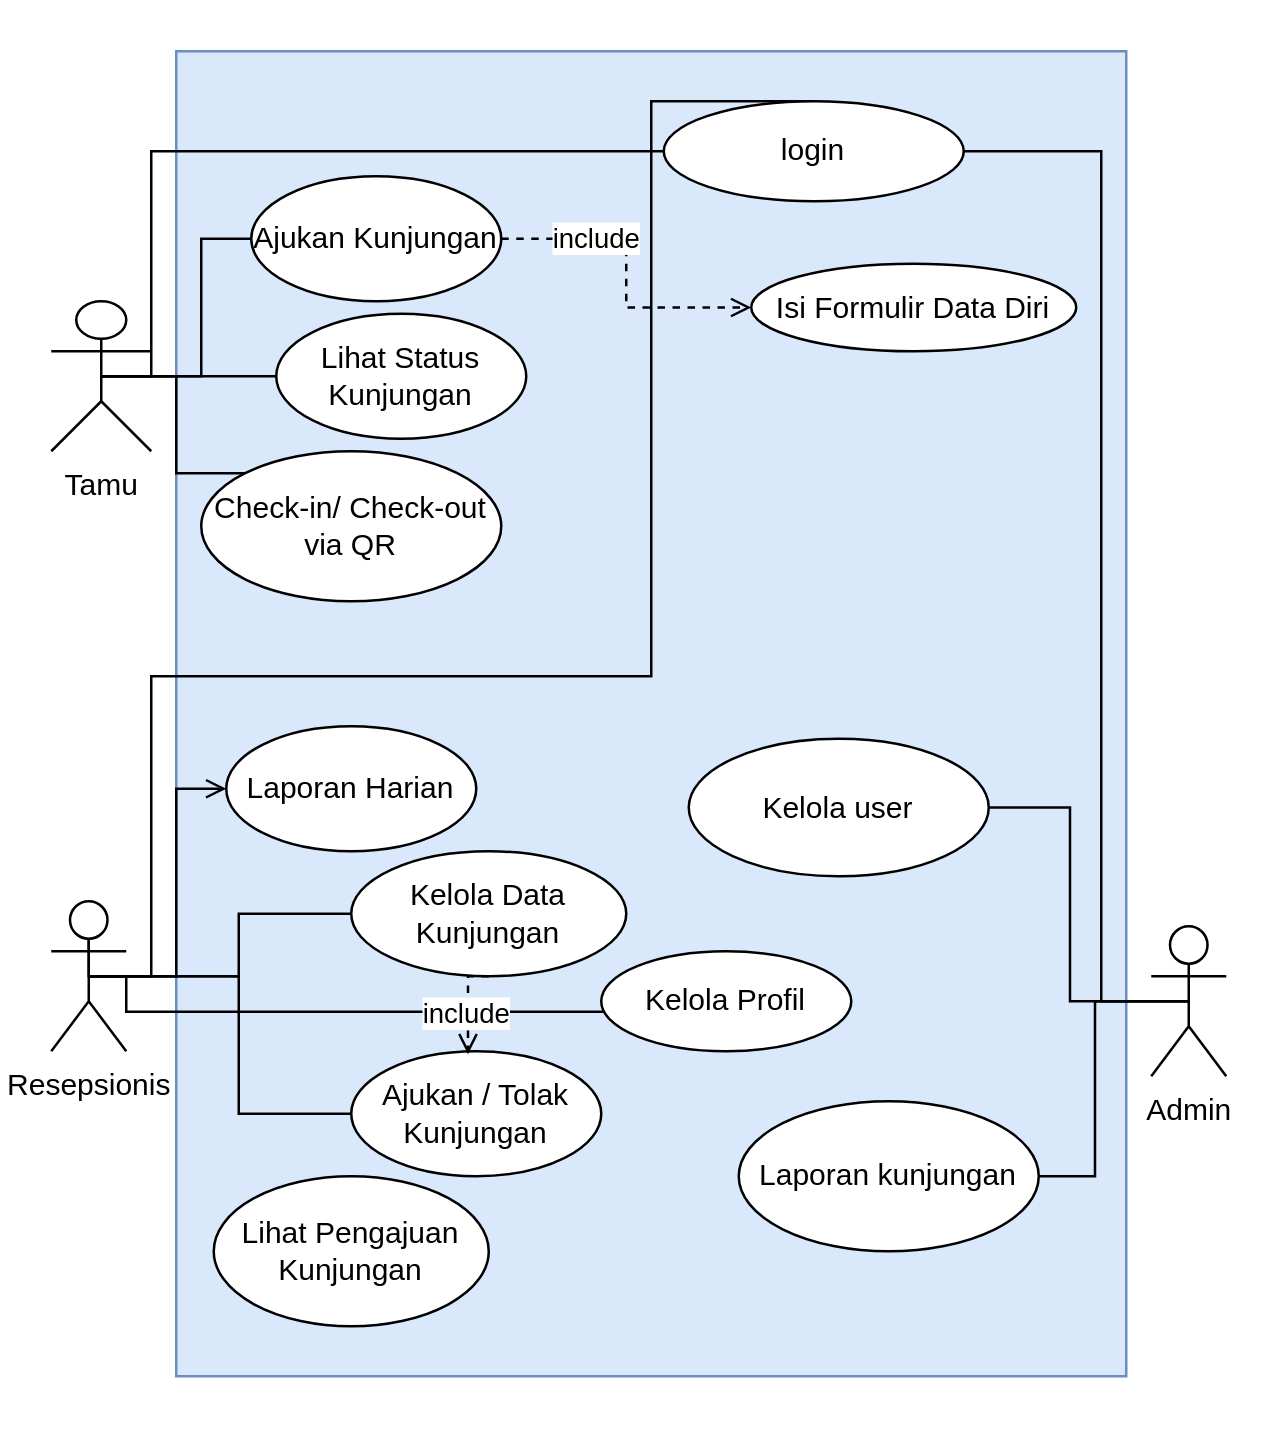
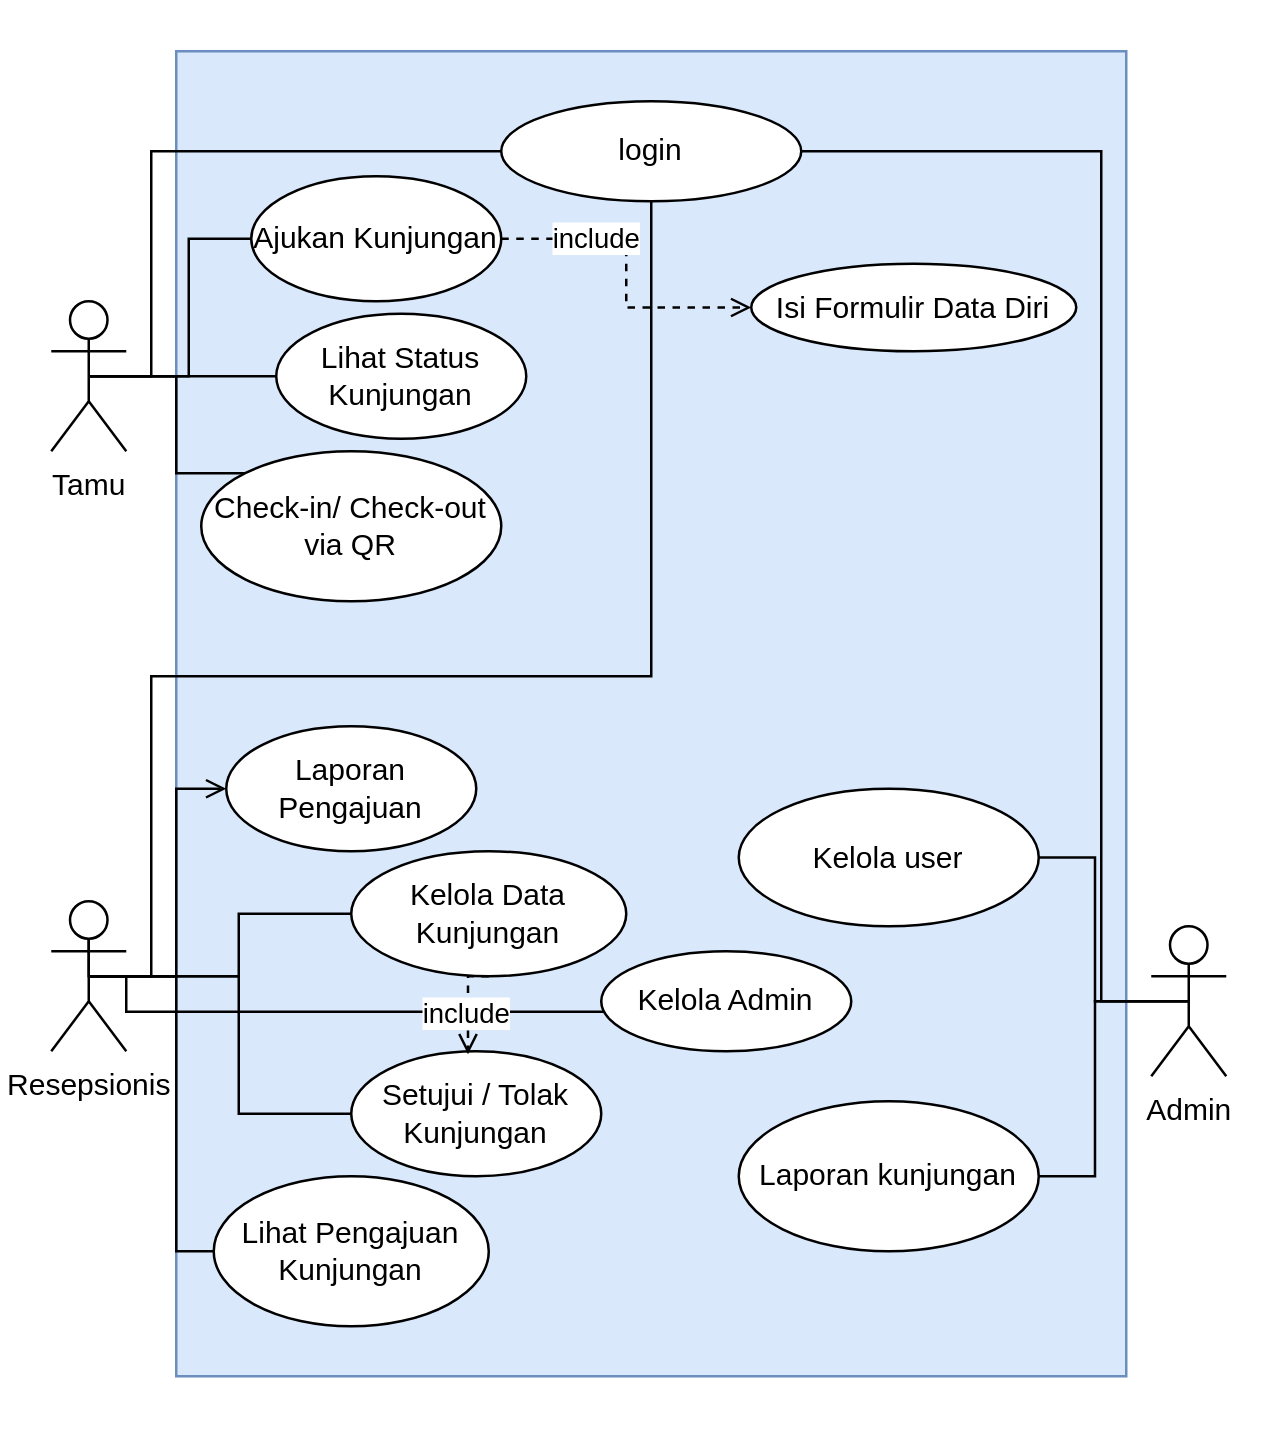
node "login": moved (814, 151) -> (651, 151)
node "Tamu": size 100x150 -> 75x150
node "Laporan Harian": label "Laporan Harian" -> "Laporan Pengajuan"
node "Kelola user": moved (839, 808) -> (889, 858)
node "Kelola Profil": label "Kelola Profil" -> "Kelola Admin"
node "Ajukan / Tolak Kunjungan": label "Ajukan / Tolak Kunjungan" -> "Setujui / Tolak Kunjungan"
edge "Resepsionis" -- "Lihat Pengajuan Kunjungan": added
